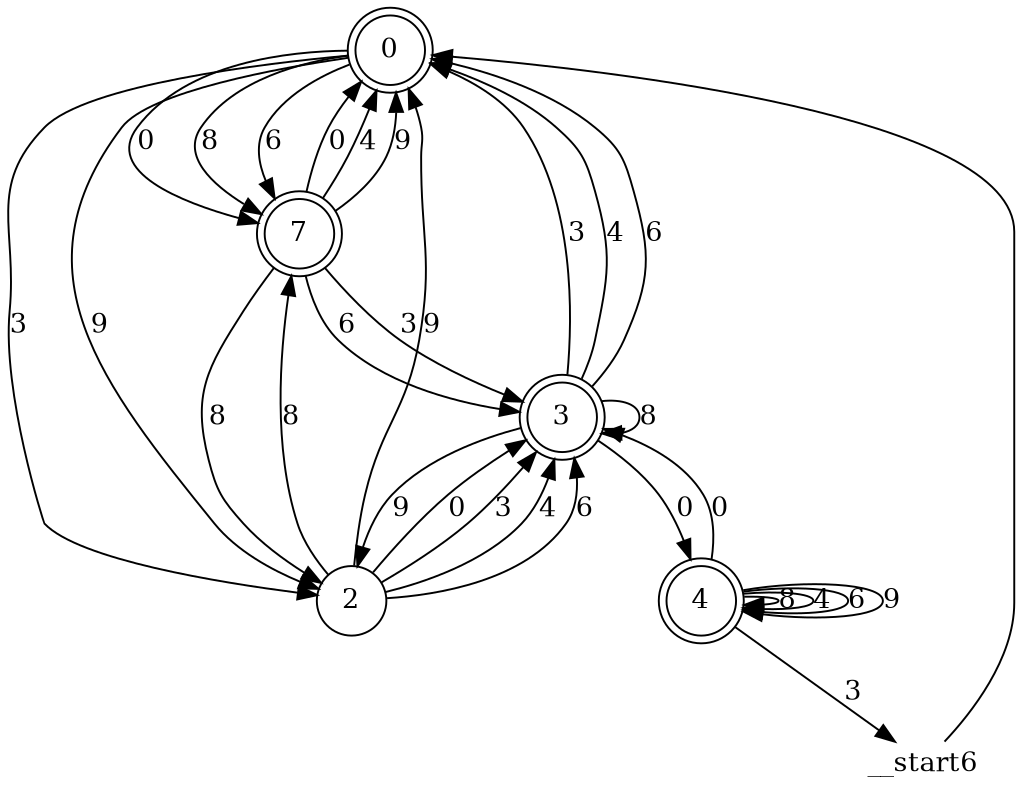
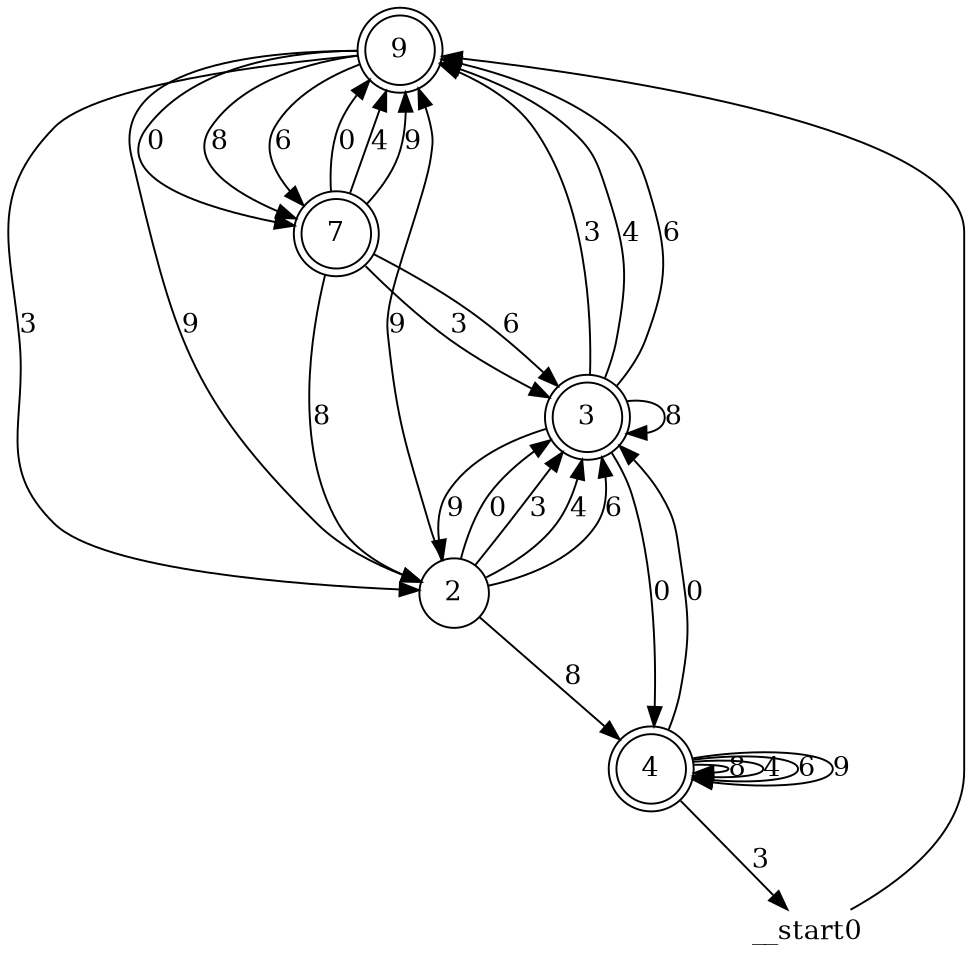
node "0": label "0" -> "9"
edge "2" -> "7": now "2" -> "4"
node "__start6": label "__start6" -> "__start0"
